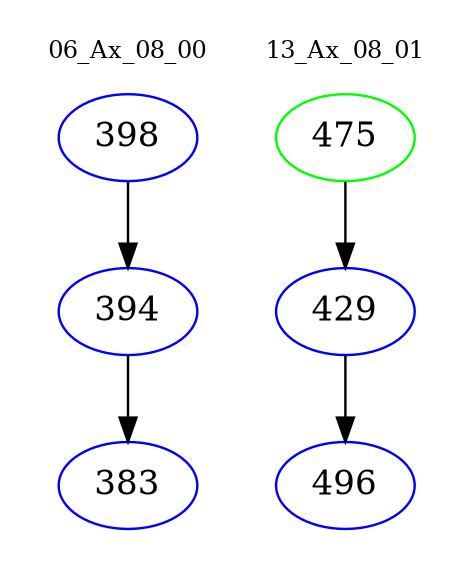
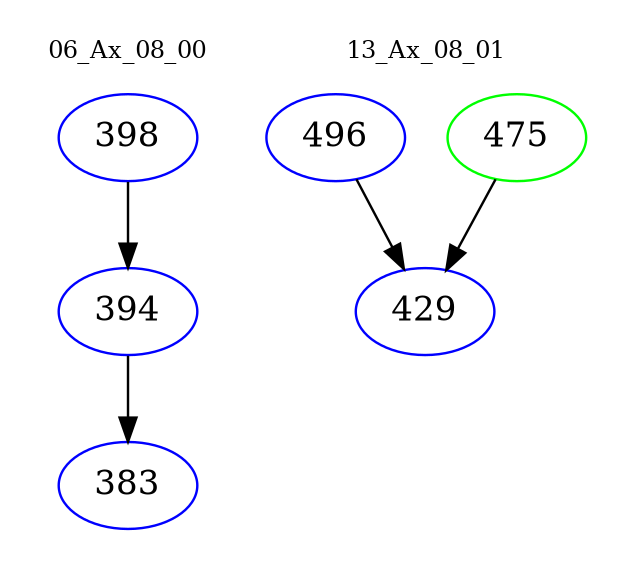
edge "429" -> "496": reversed
